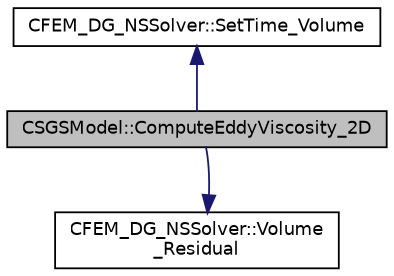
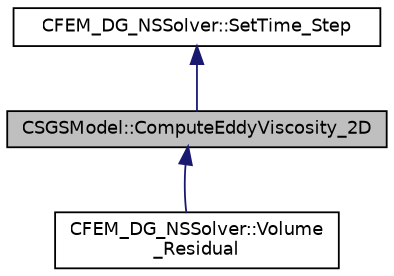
node "CFEM_DG_NSSolver::SetTime_Volume": label "CFEM_DG_NSSolver::SetTime_Volume" -> "CFEM_DG_NSSolver::SetTime_Step"
edge "CSGSModel::ComputeEddyViscosity_2D" -> "CFEM_DG_NSSolver::Volume _Residual": reversed
